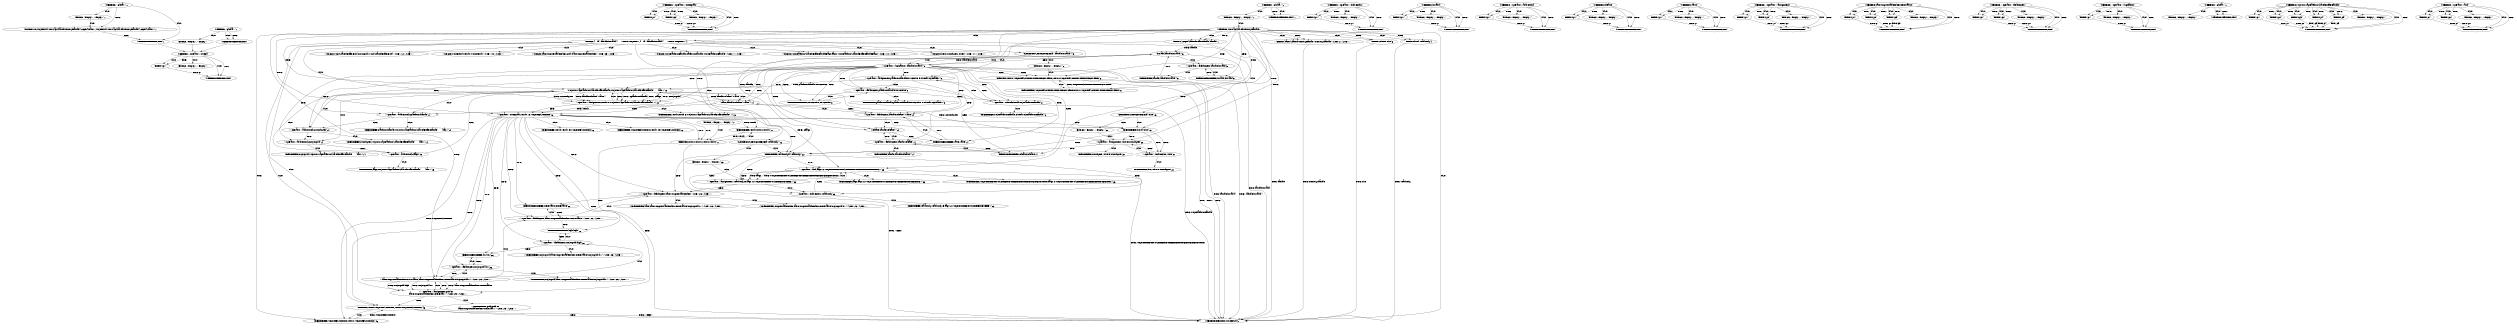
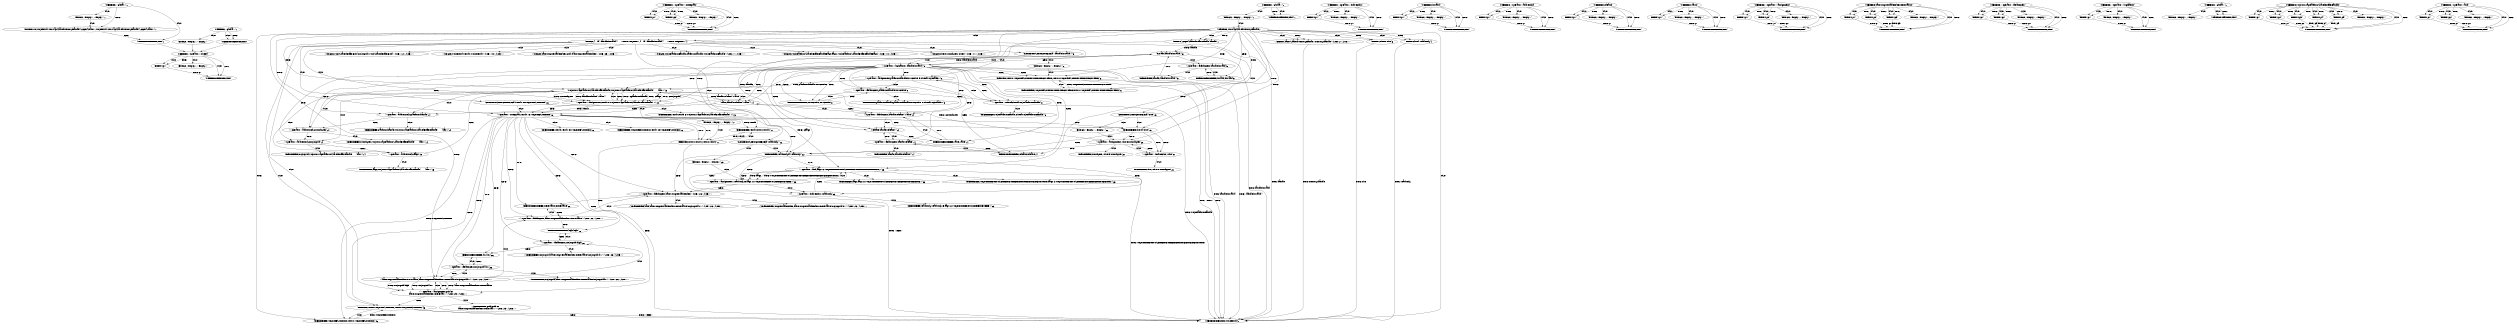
node "(CONTROL_STRUCTURE,IF,if (result != MOJO_RESULT_OK))": added
